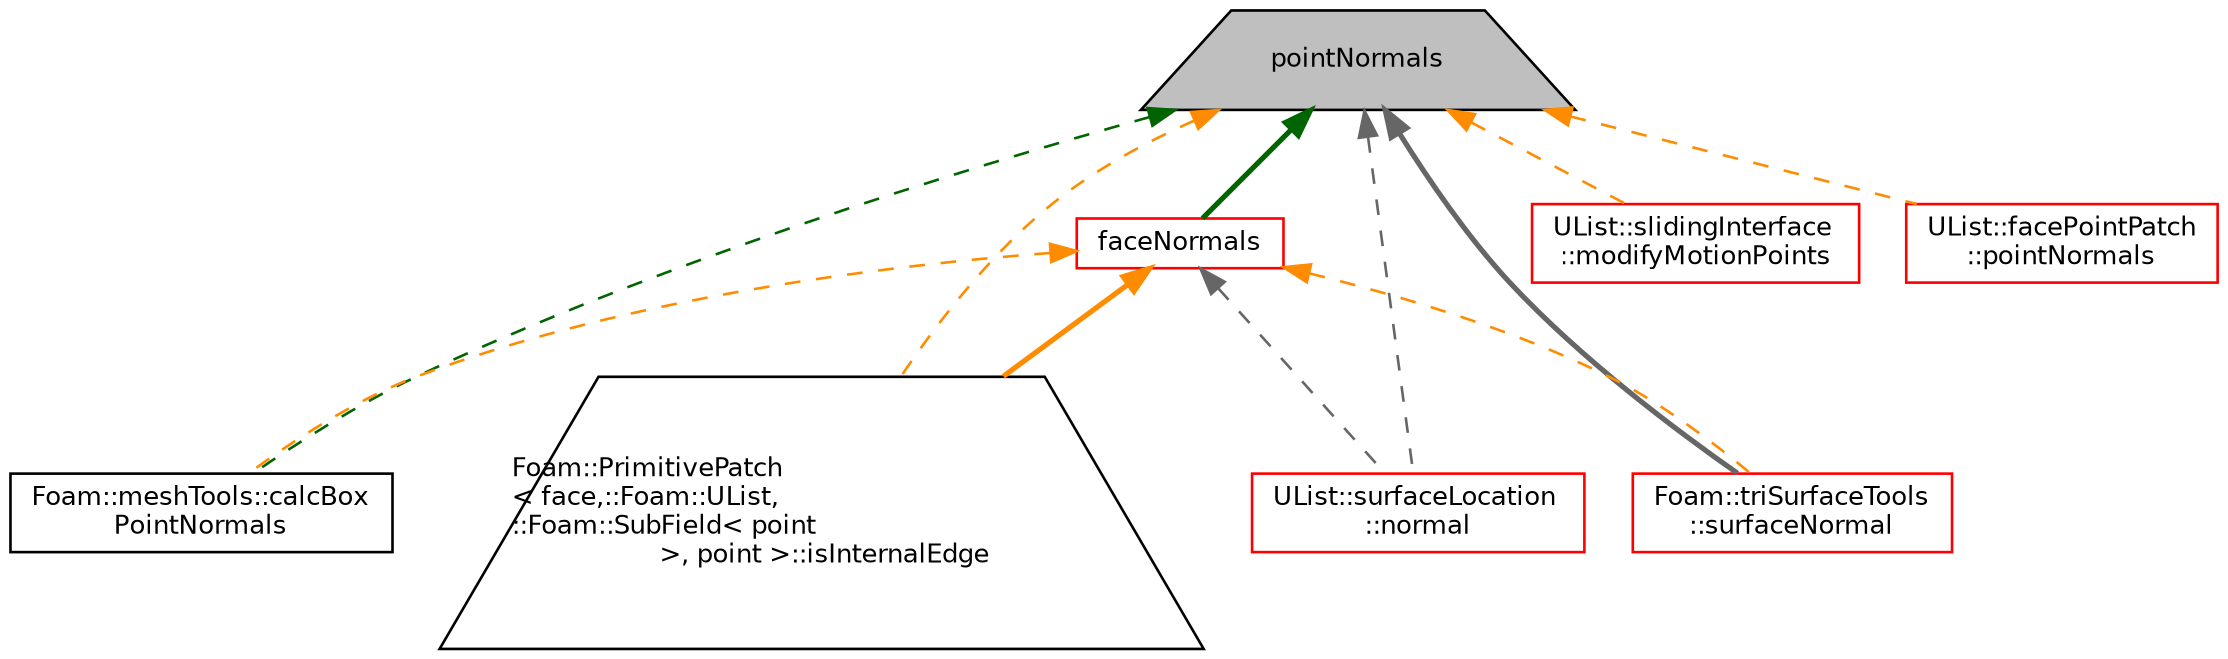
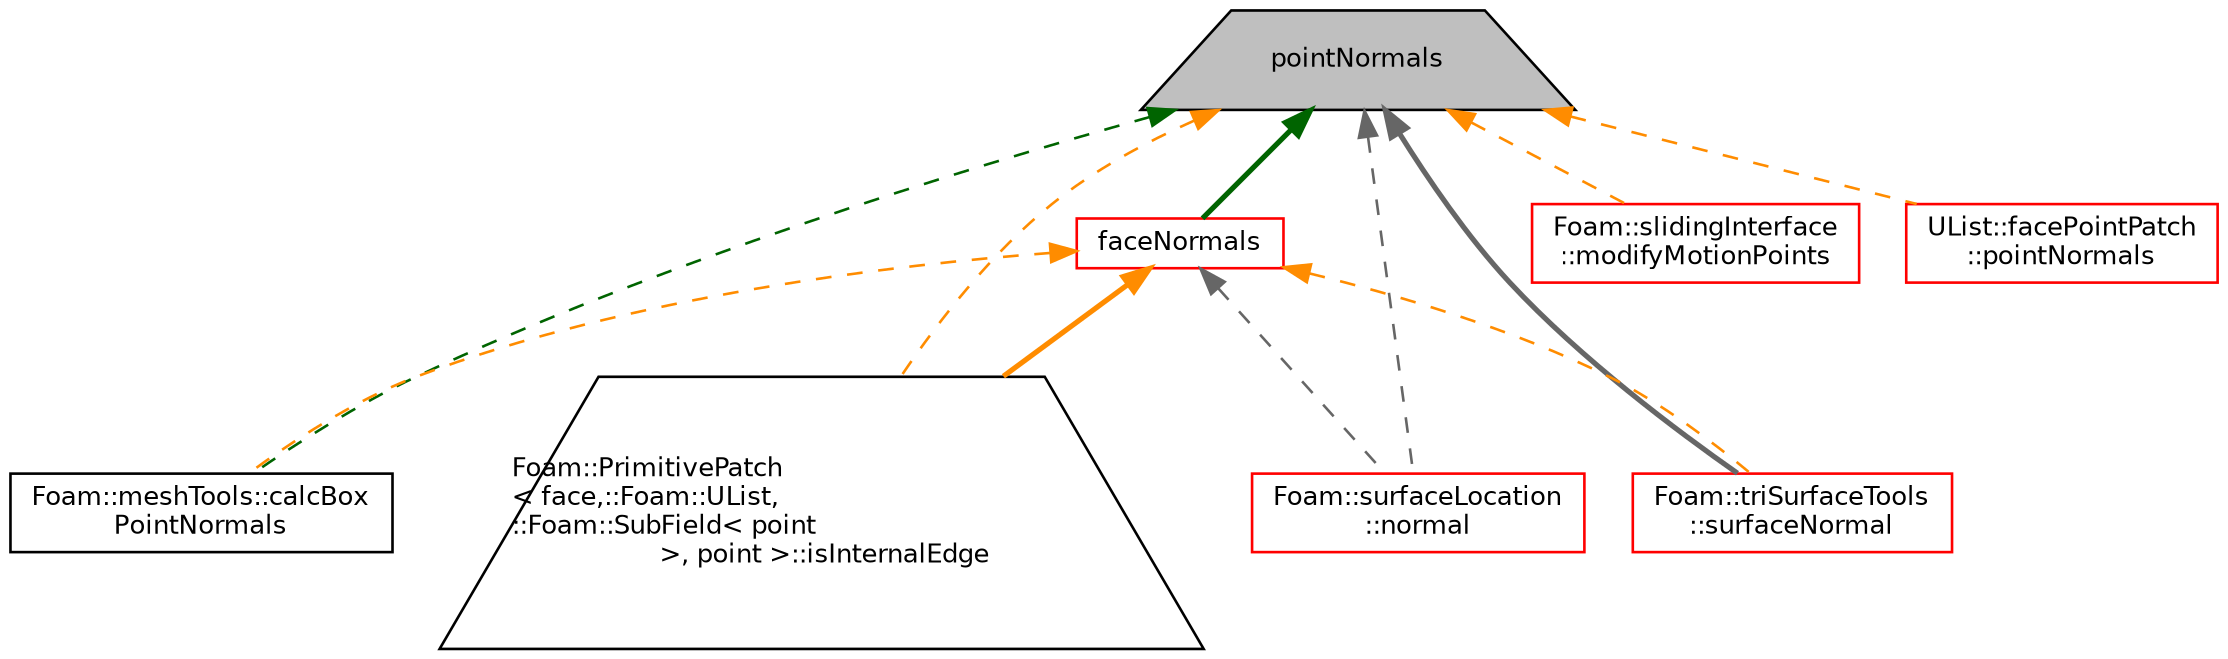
node "UList::slidingInterface ::modifyMotionPoints": label "UList::slidingInterface ::modifyMotionPoints" -> "Foam::slidingInterface ::modifyMotionPoints"
node "UList::surfaceLocation ::normal": label "UList::surfaceLocation ::normal" -> "Foam::surfaceLocation ::normal"
